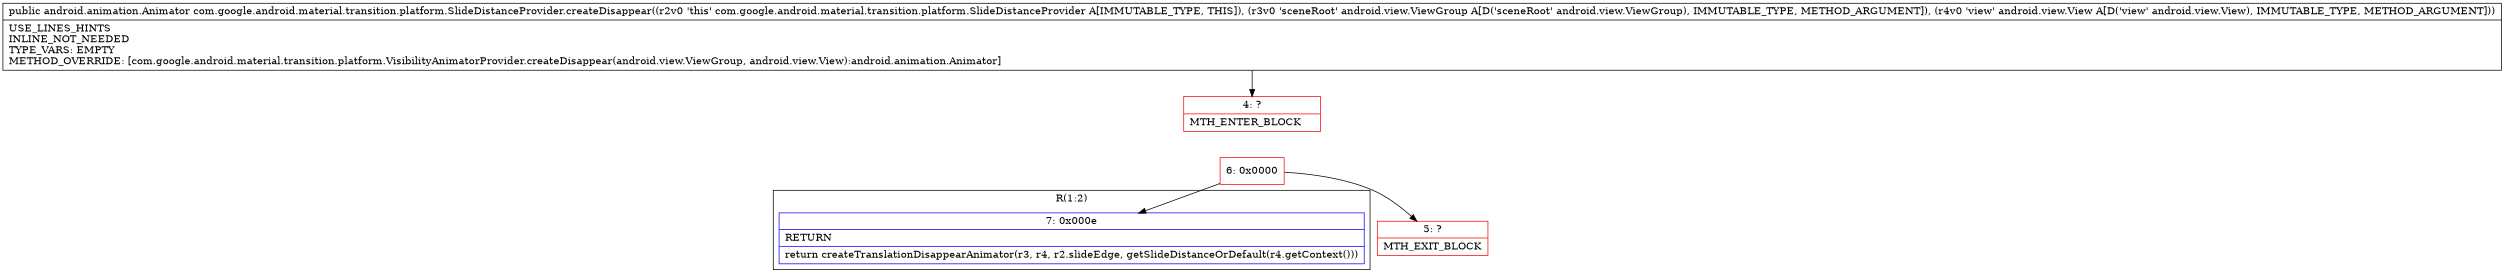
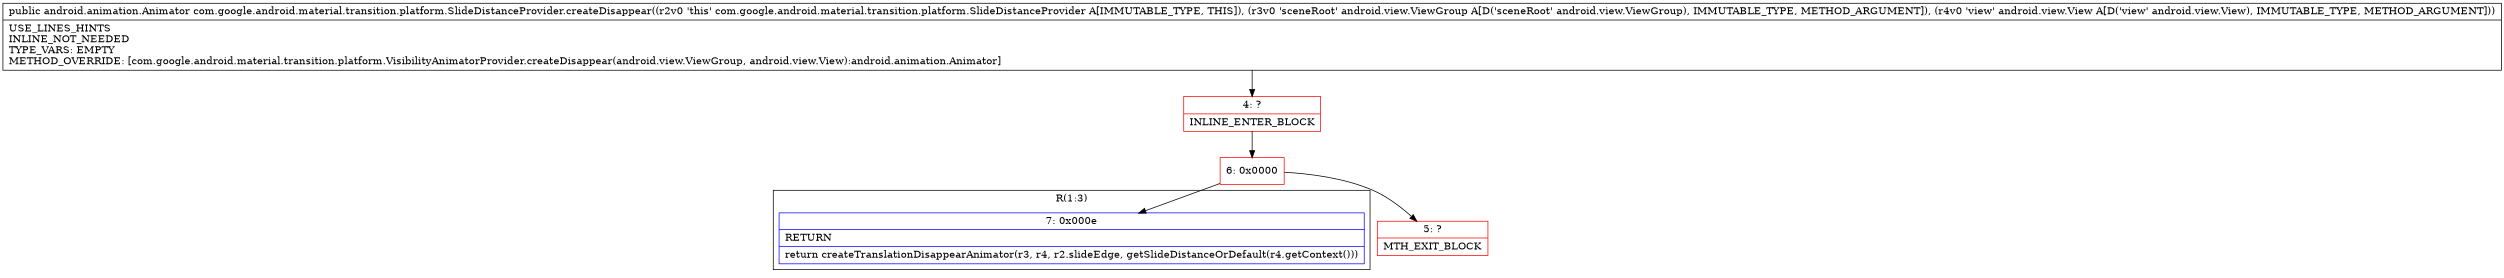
node "4: ?": text "MTH_ENTER_BLOCK" -> "INLINE_ENTER_BLOCK"
edge "4: ?" -> "6: 0x0000": added
cluster "R(1:2)": label "R(1:2)" -> "R(1:3)"
